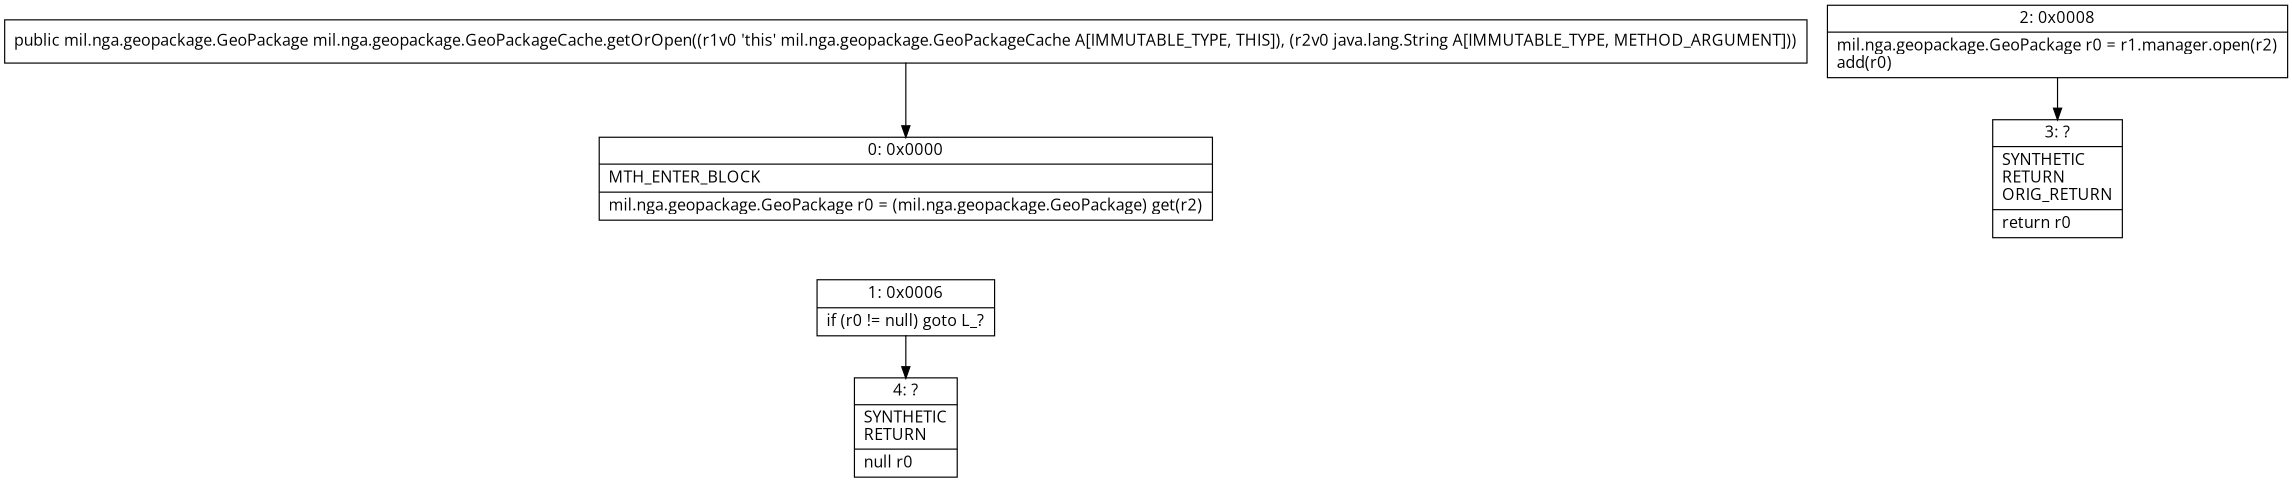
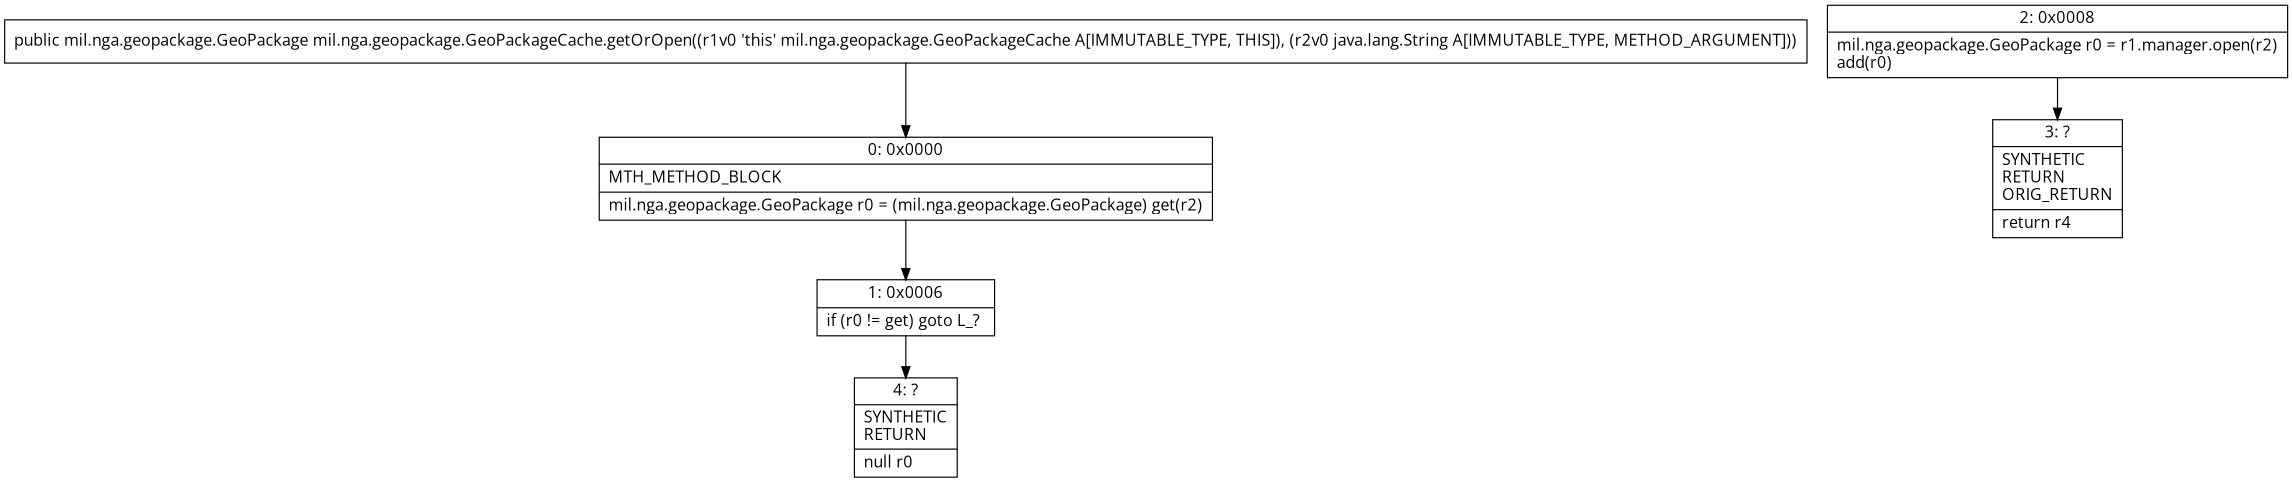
node "0: 0x0000": text "MTH_ENTER_BLOCK" -> "MTH_METHOD_BLOCK"
node "3: ?": text "return r0" -> "return r4"
edge "0: 0x0000" -> "1: 0x0006": added
node "1: 0x0006": text "if (r0 != null) goto L_?" -> "if (r0 != get) goto L_?"
